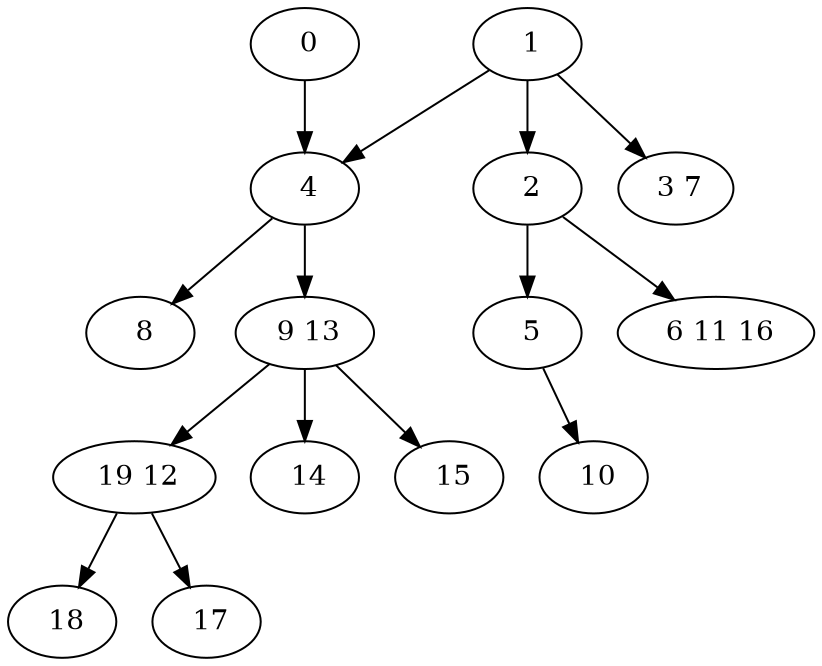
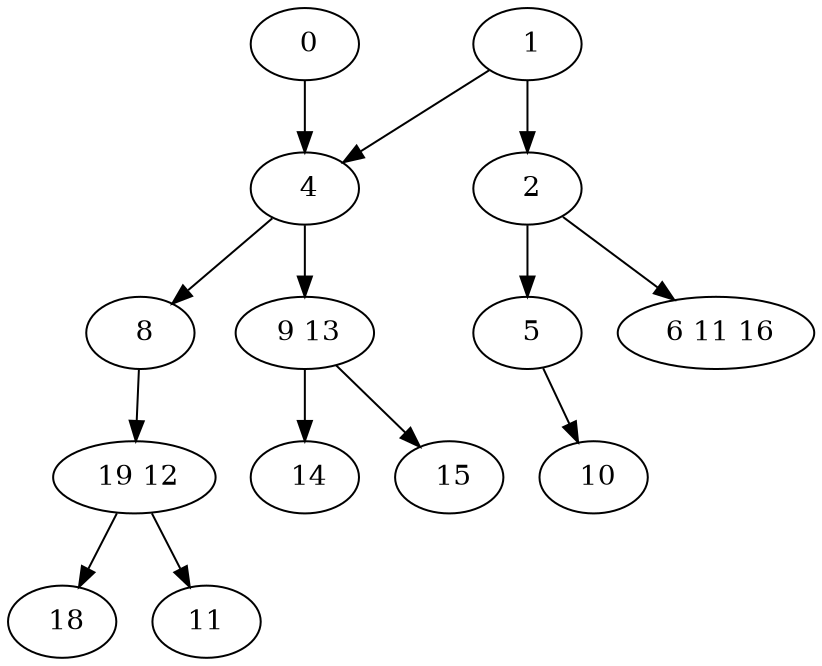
node "3 7": removed
edge "9 13" -> "19 12": now "8" -> "19 12"
node "17": label "17" -> "11"
